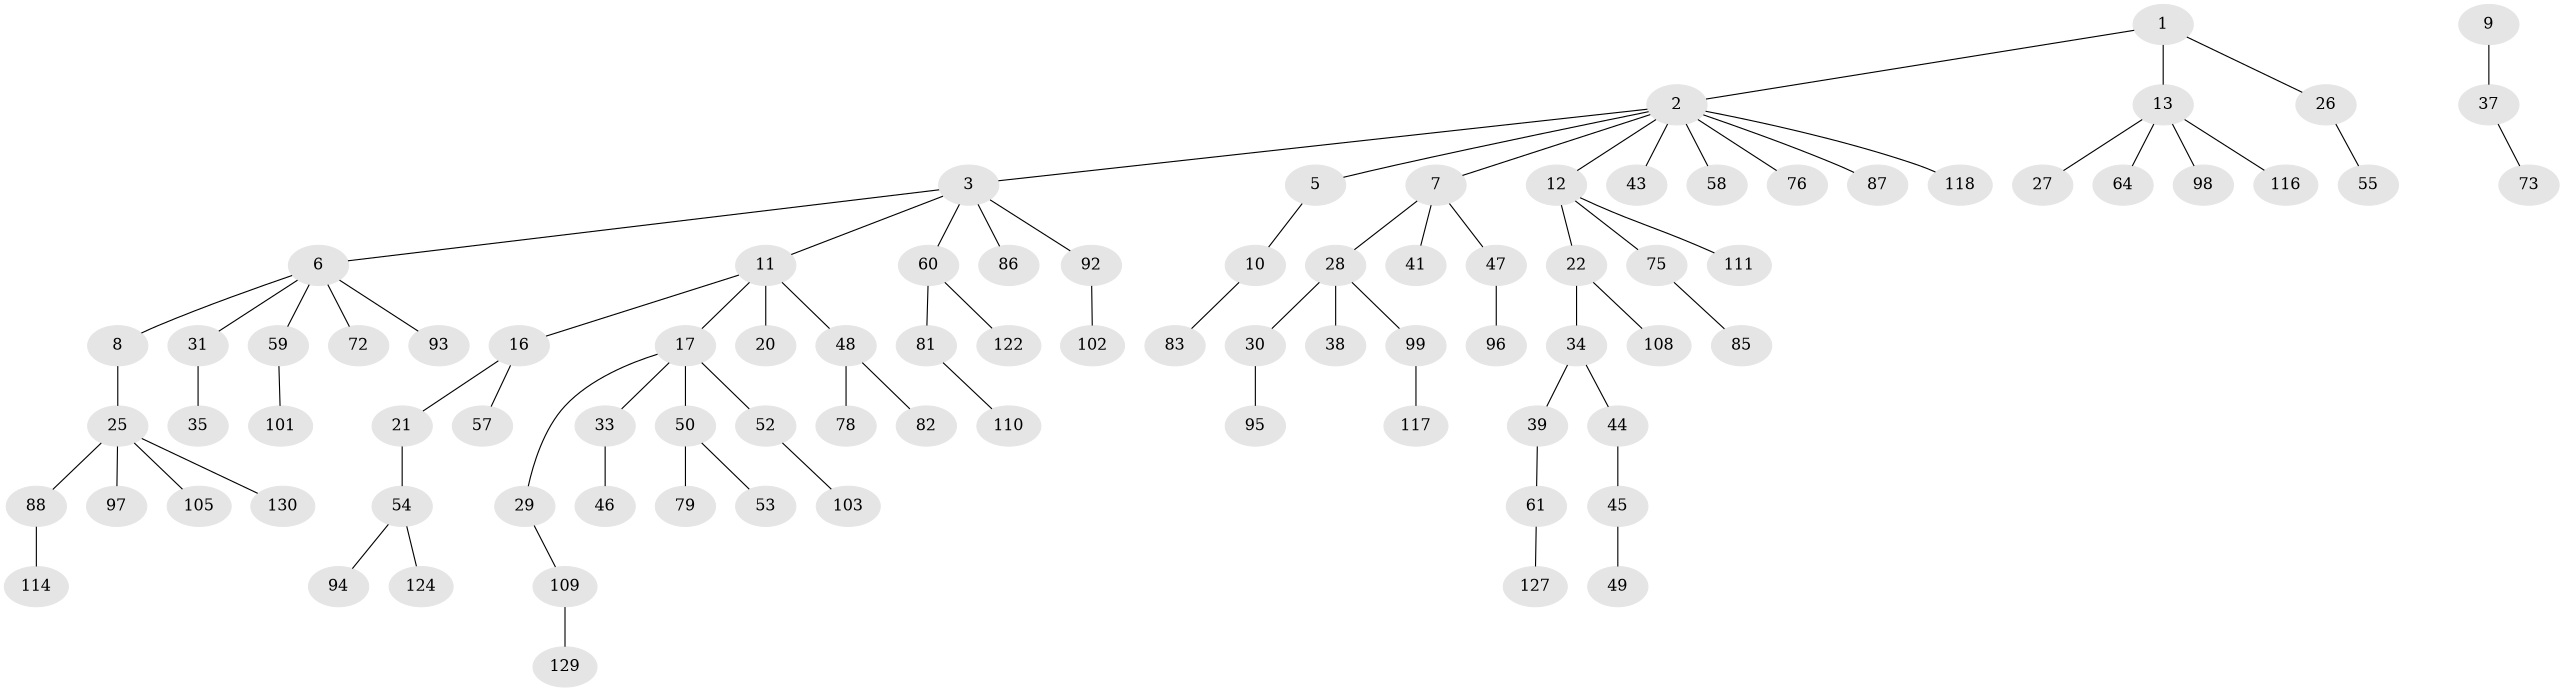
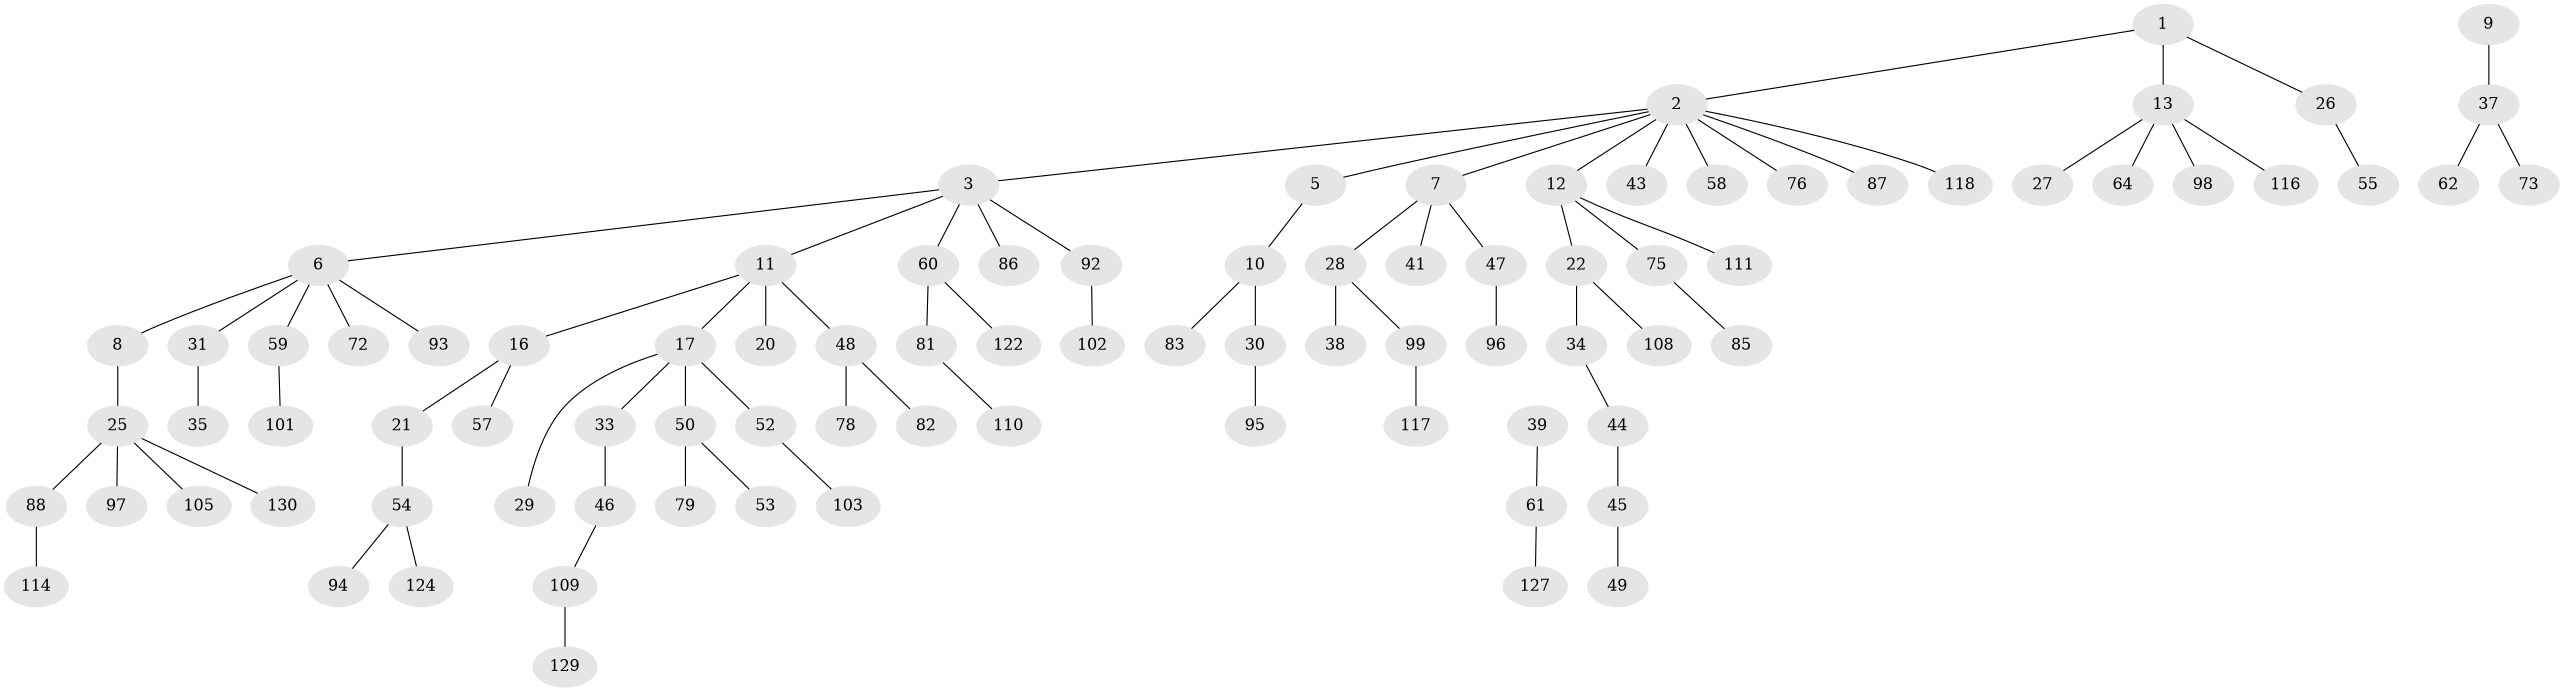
node "62": added
edge "28" -- "30": now "10" -- "30"
edge "34" -- "39": removed
edge "29" -- "109": now "46" -- "109"
